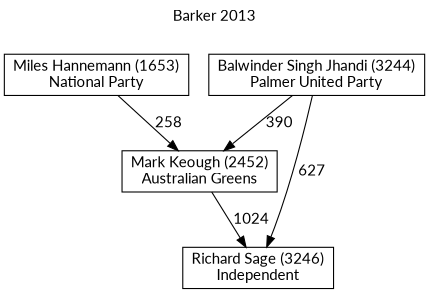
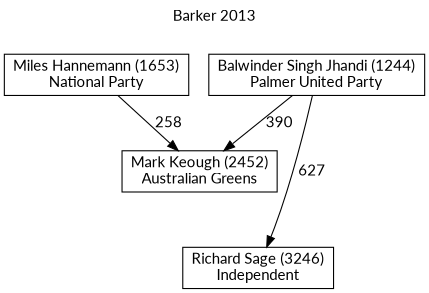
node "Balwinder Singh Jhandi (3244) Palmer United Party": label "Balwinder Singh Jhandi (3244) Palmer United Party" -> "Balwinder Singh Jhandi (1244) Palmer United Party"
edge "Mark Keough (2452) Australian Greens" -> "Richard Sage (3246) Independent": removed, label "1024"
